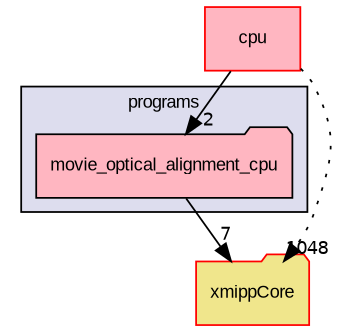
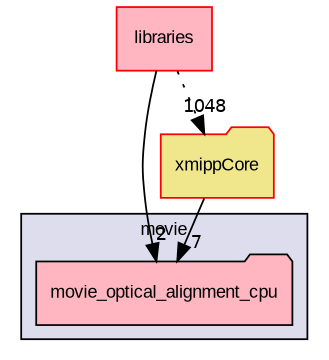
node "cpu": label "cpu" -> "libraries"
cluster "programs": label "programs" -> "movie"
edge "movie_optical_alignment_cpu" -> "xmippCore": reversed
